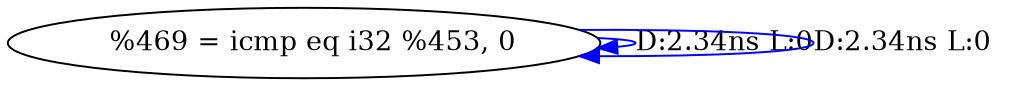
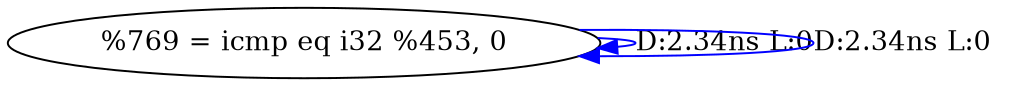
node "%469 = icmp eq i32 %453, 0": label "%469 = icmp eq i32 %453, 0" -> "%769 = icmp eq i32 %453, 0"
